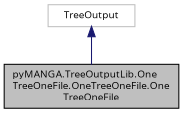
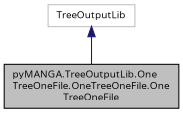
node "TreeOutput": label "TreeOutput" -> "TreeOutputLib"
